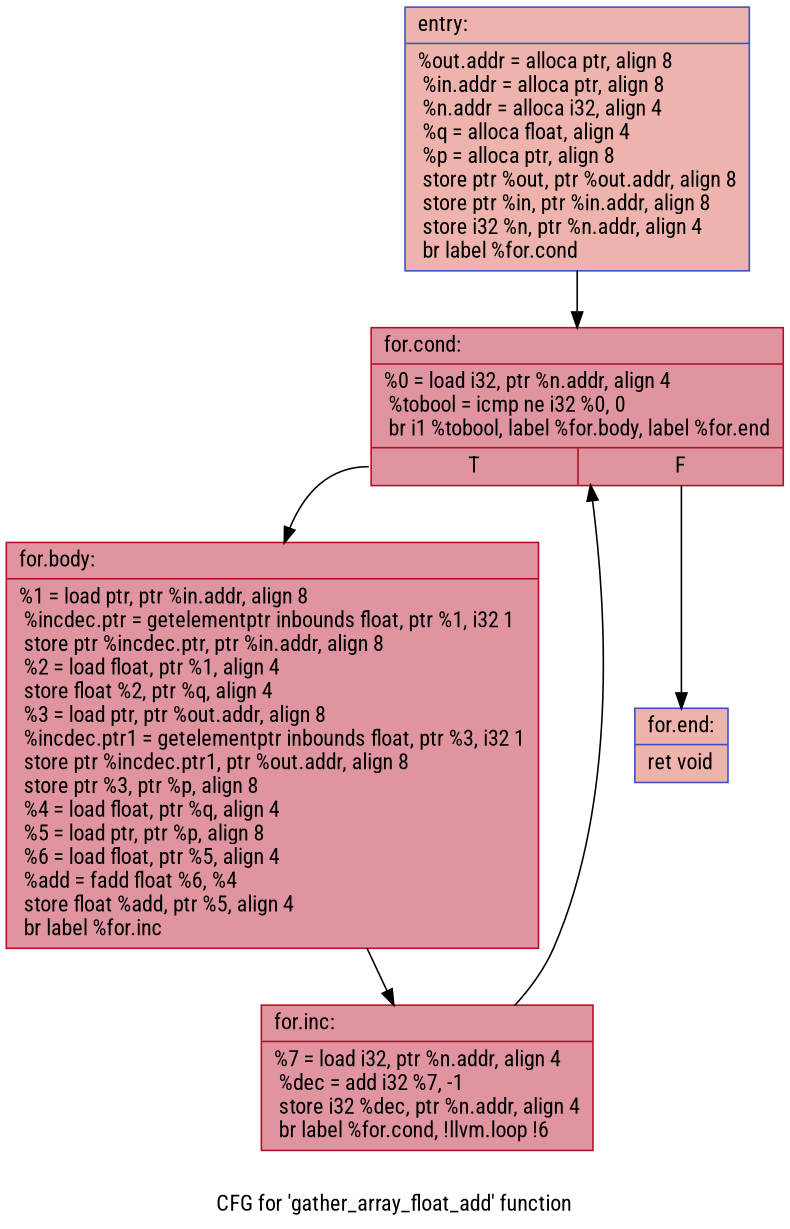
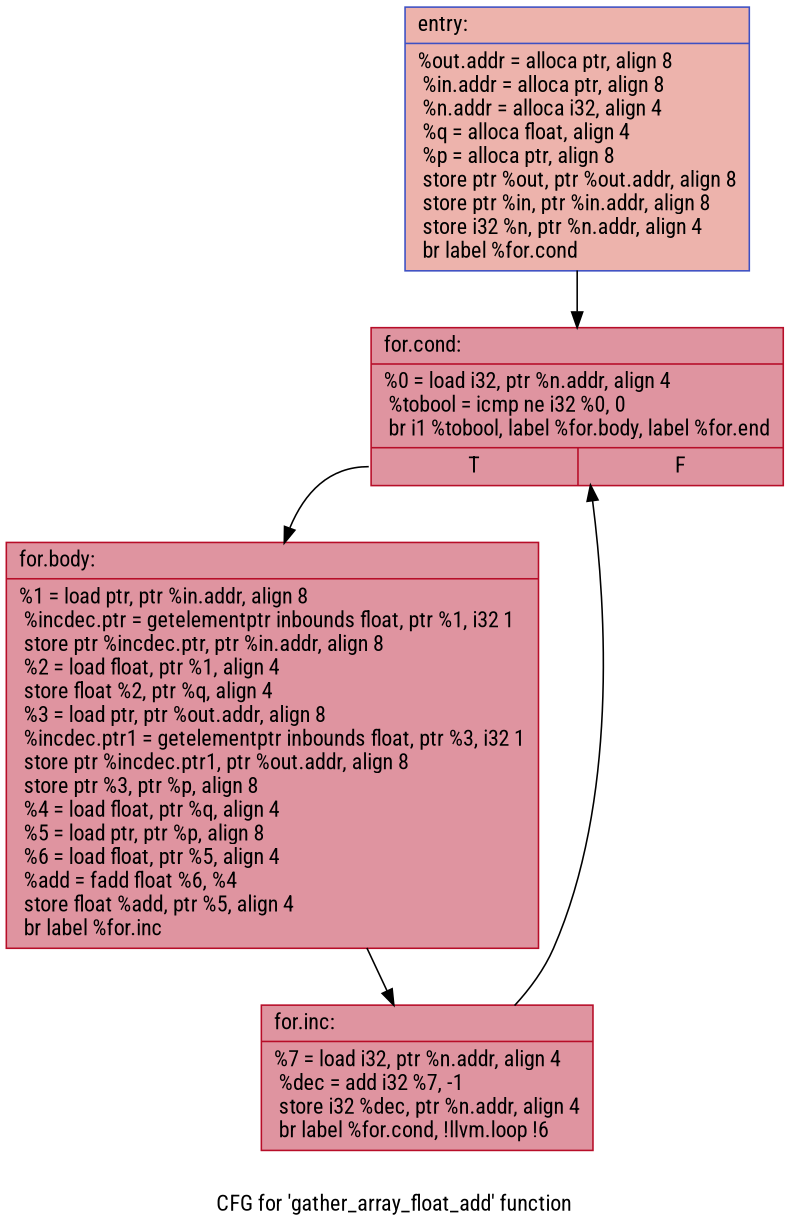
node "for.end:": removed
